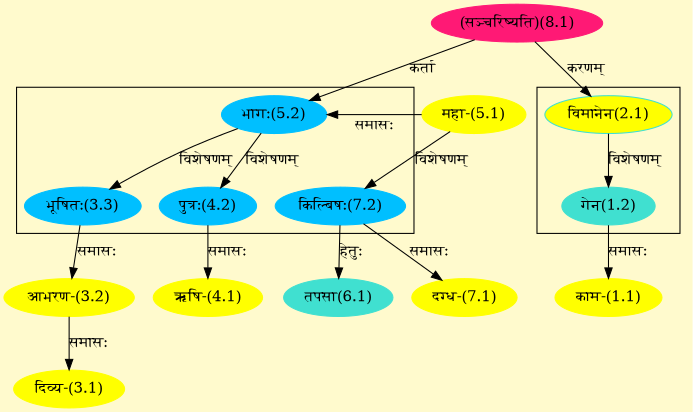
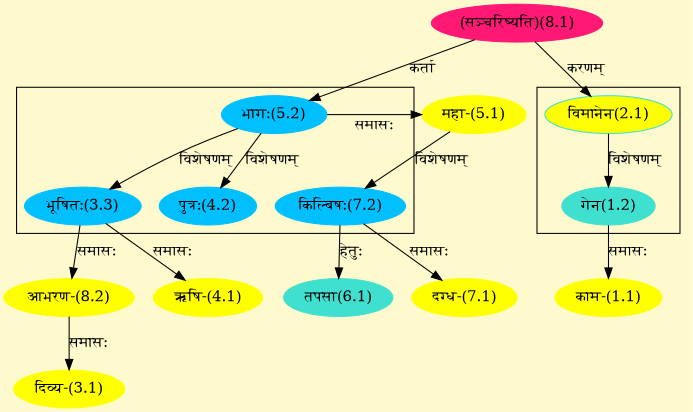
edge "महा-(5.1)" -> "भागः(5.2)": reversed
edge "पुत्रः(4.2)" -> "ऋषि-(4.1)": now "भूषितः(3.3)" -> "ऋषि-(4.1)"
node "आभरण-(3.2)": label "आभरण-(3.2)" -> "आभरण-(8.2)"
